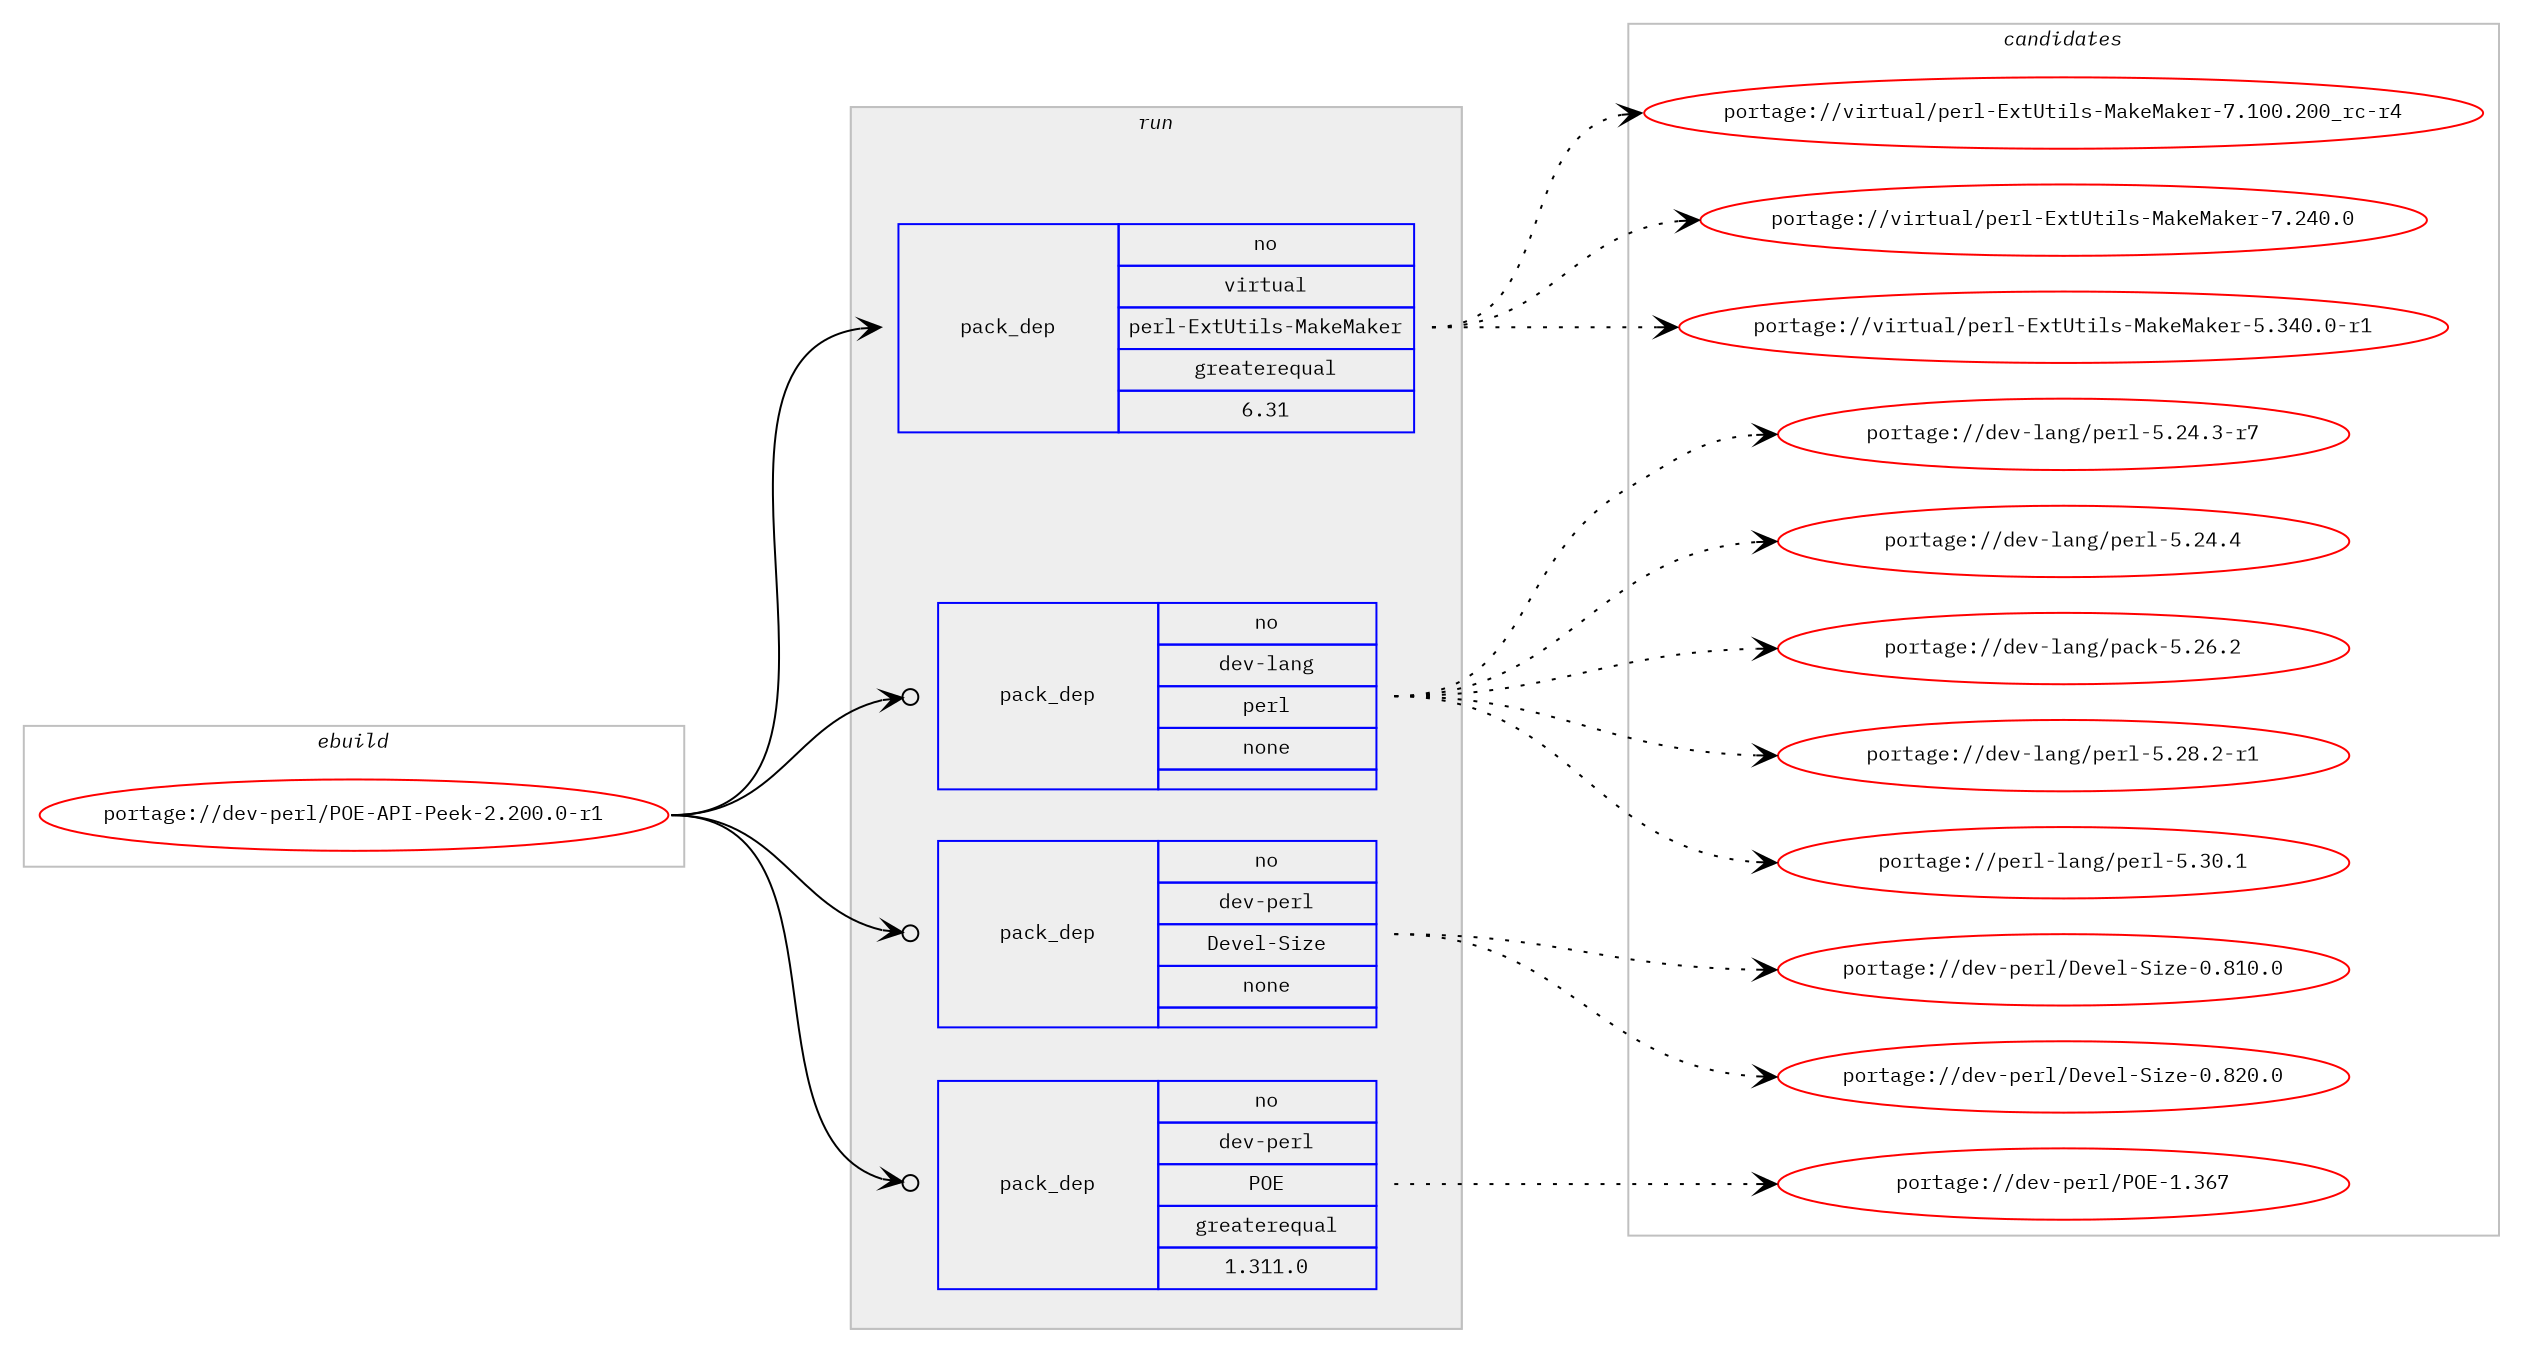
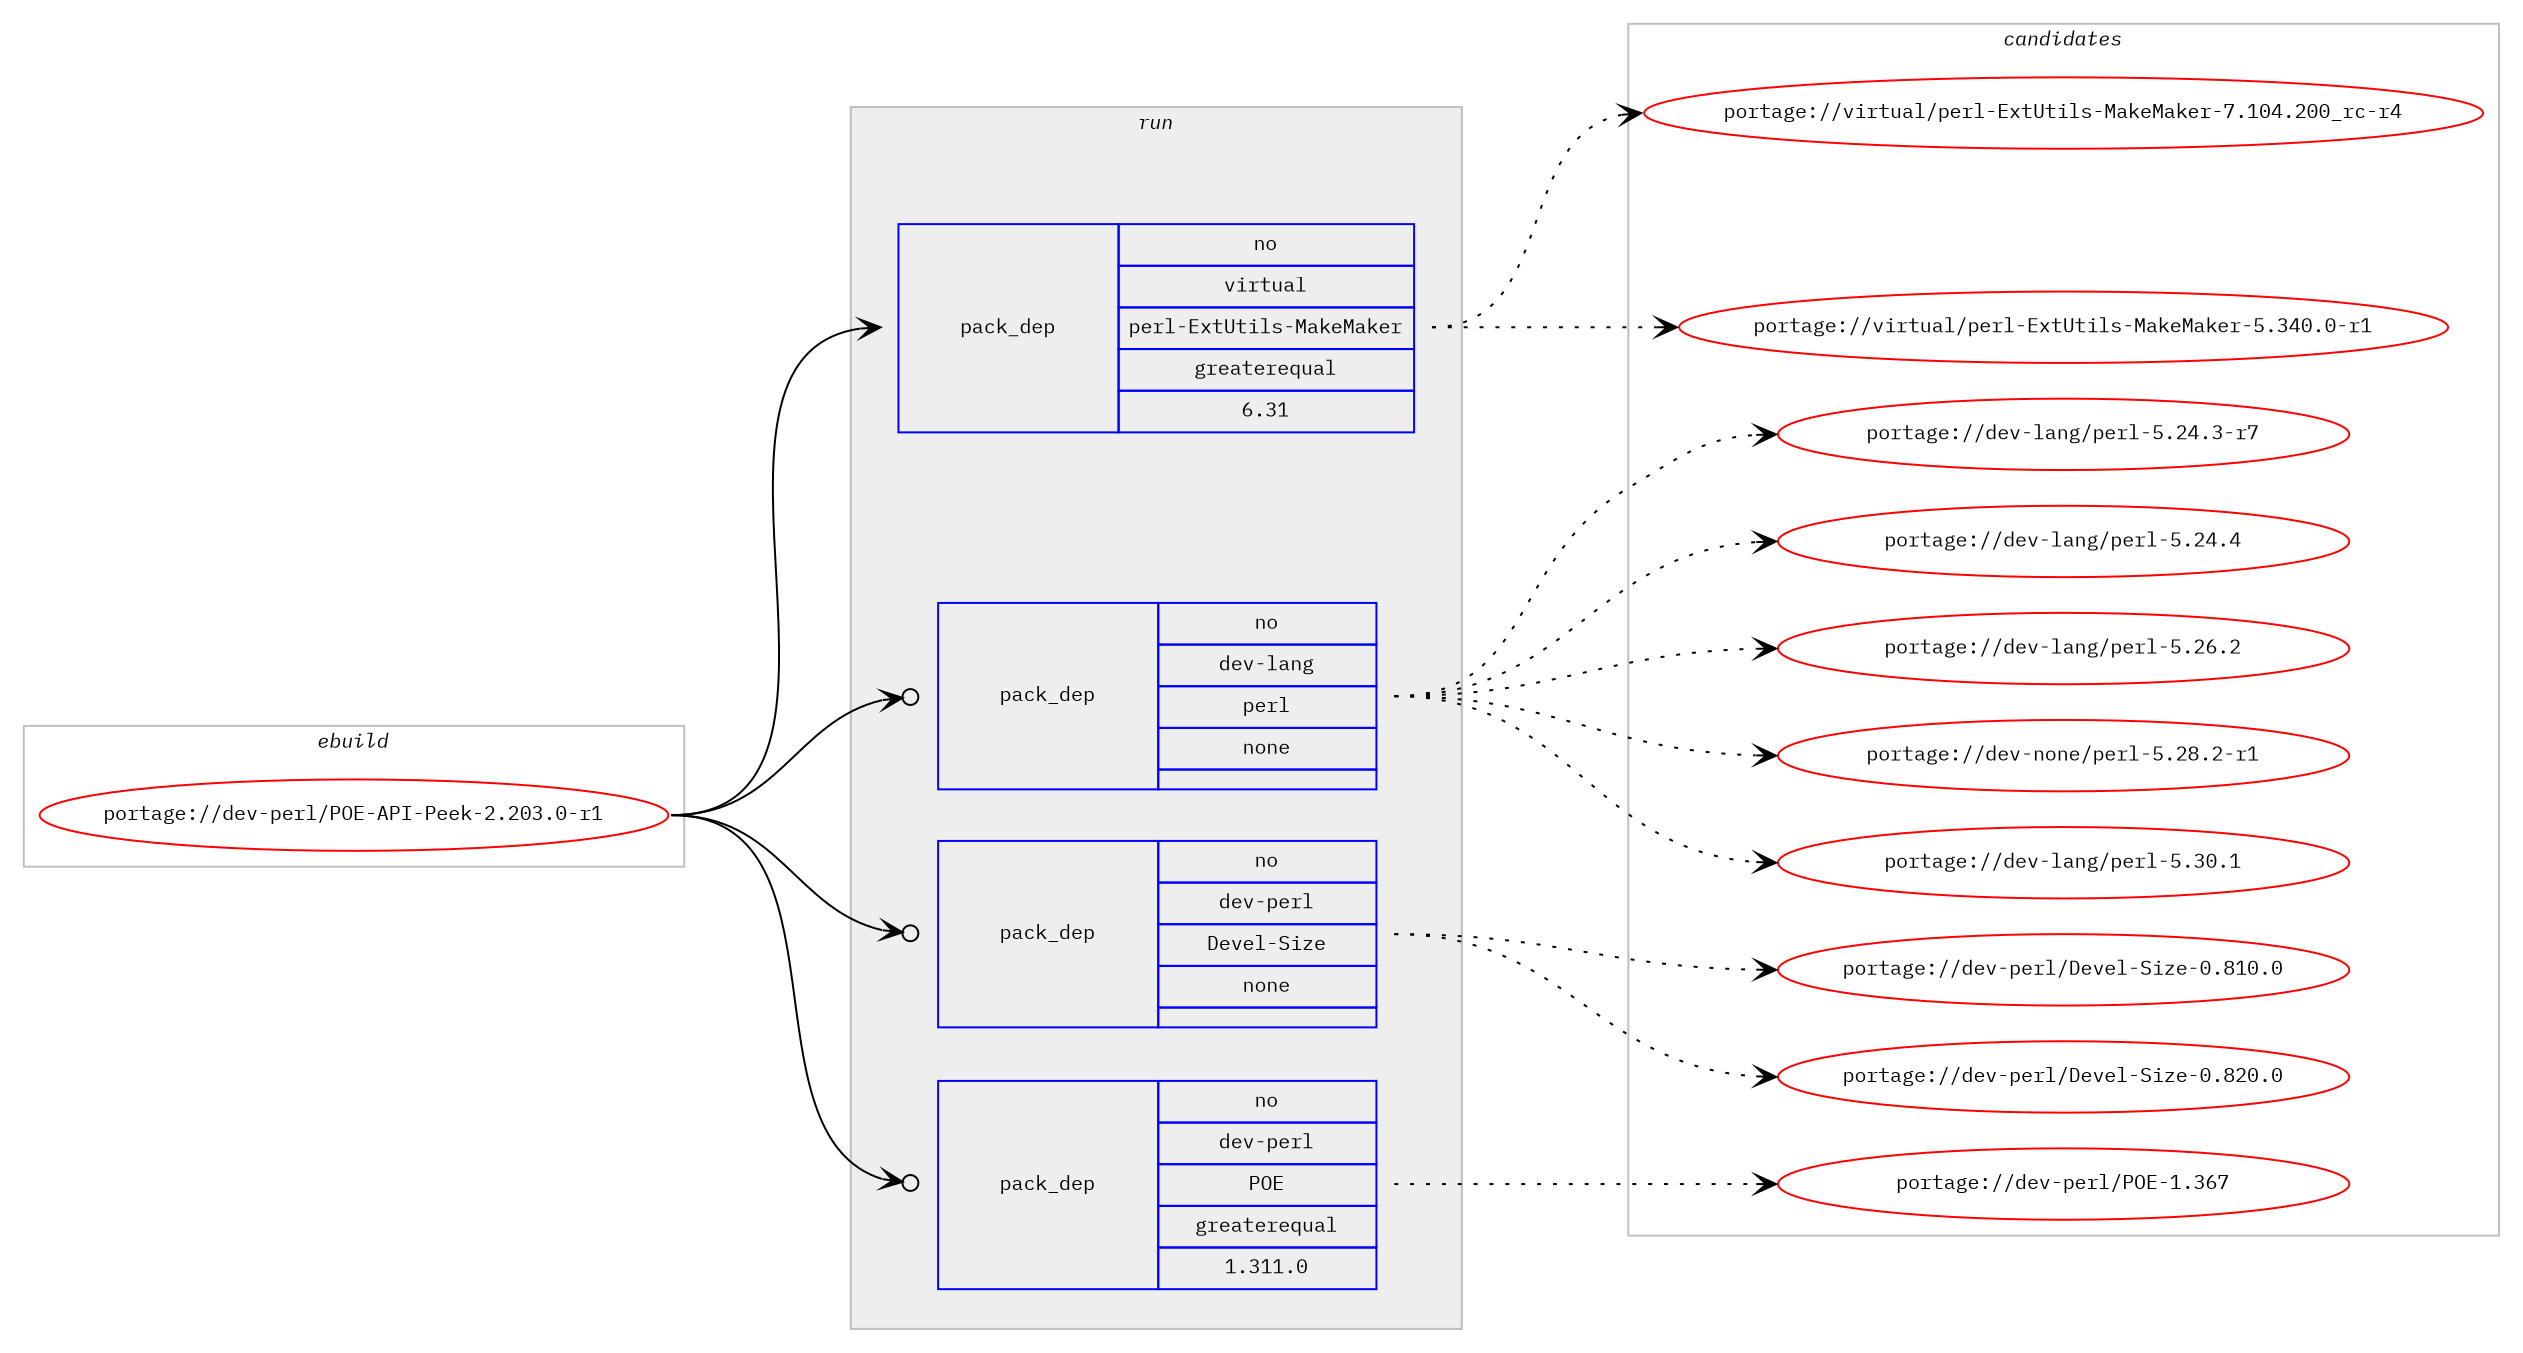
node "portage://virtual/perl-ExtUtils-MakeMaker-7.100.200_rc-r4": label "portage://virtual/perl-ExtUtils-MakeMaker-7.100.200_rc-r4" -> "portage://virtual/perl-ExtUtils-MakeMaker-7.104.200_rc-r4"
node "portage://virtual/perl-ExtUtils-MakeMaker-7.240.0": removed
node "portage://dev-lang/pack-5.26.2": label "portage://dev-lang/pack-5.26.2" -> "portage://dev-lang/perl-5.26.2"
node "portage://dev-lang/perl-5.28.2-r1": label "portage://dev-lang/perl-5.28.2-r1" -> "portage://dev-none/perl-5.28.2-r1"
node "portage://dev-perl/POE-API-Peek-2.200.0-r1": label "portage://dev-perl/POE-API-Peek-2.200.0-r1" -> "portage://dev-perl/POE-API-Peek-2.203.0-r1"
node "portage://perl-lang/perl-5.30.1": label "portage://perl-lang/perl-5.30.1" -> "portage://dev-lang/perl-5.30.1"
